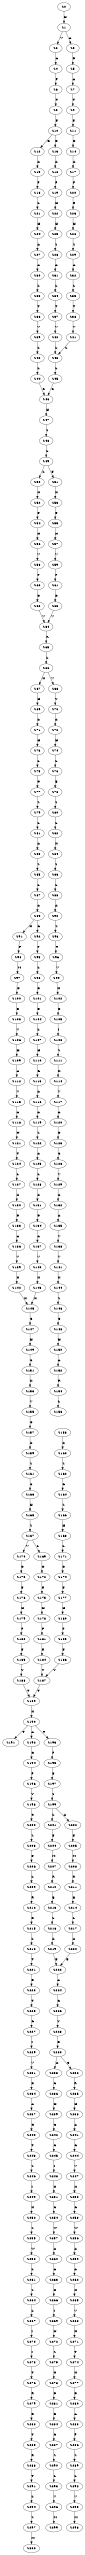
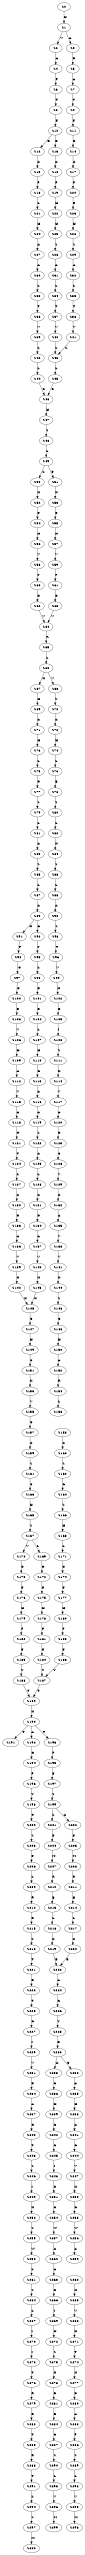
edge "S94" -> "S97": label "M" -> "Q"
edge "S232" -> "S235": label "R" -> "A"
edge "S259" -> "S262": removed, label "A"
